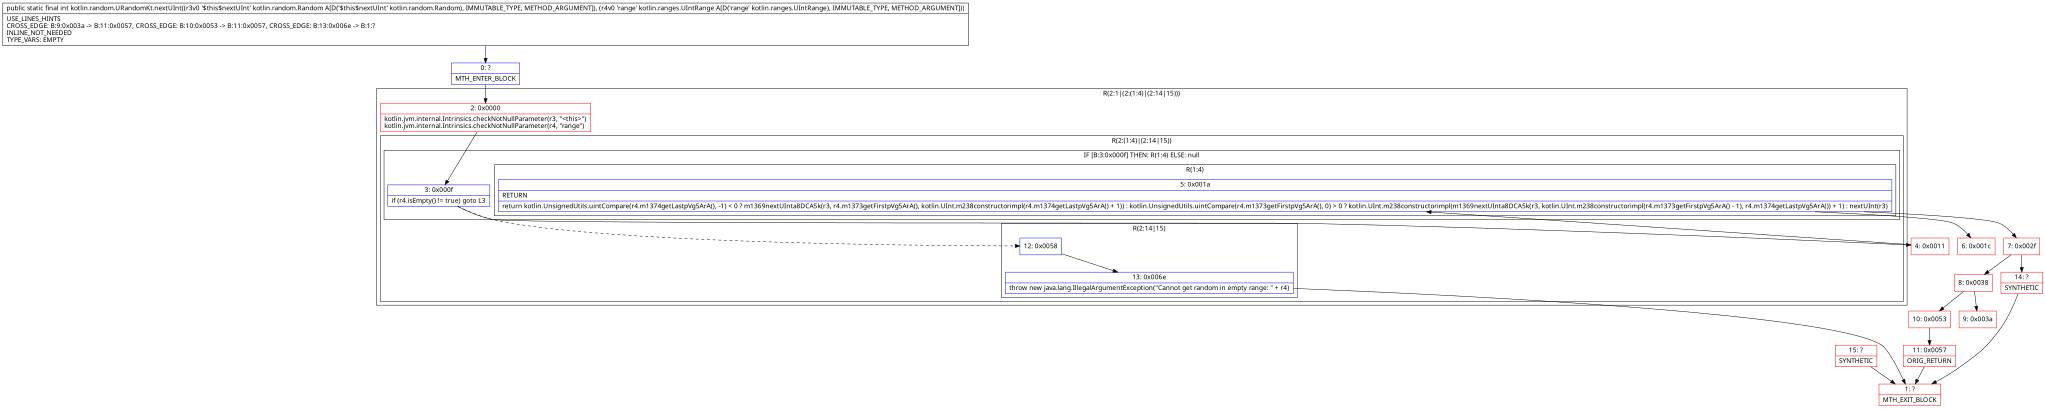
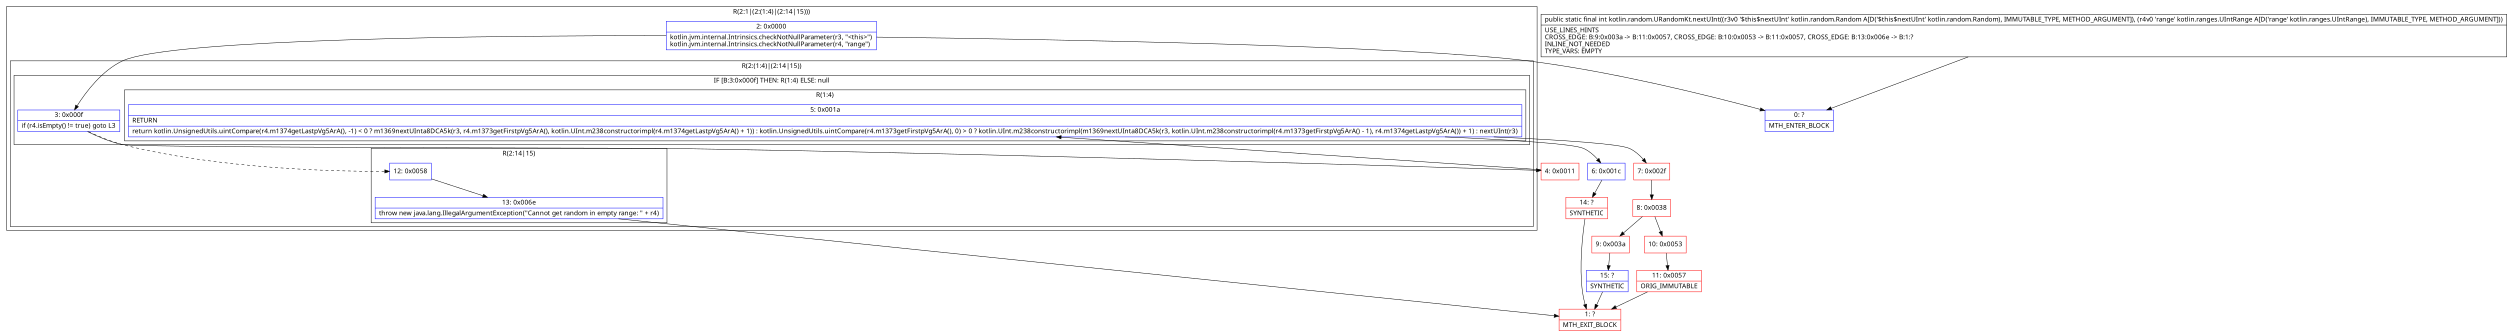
edge "0: ?" -> "2: 0x0000": reversed
node "2: 0x0000": color red -> blue
node "6: 0x001c": color red -> blue
edge "9: 0x003a" -> "15: ?": added
edge "7: 0x002f" -> "14: ?": now "6: 0x001c" -> "14: ?"
node "15: ?": color red -> blue
node "11: 0x0057": text "ORIG_RETURN" -> "ORIG_IMMUTABLE"
